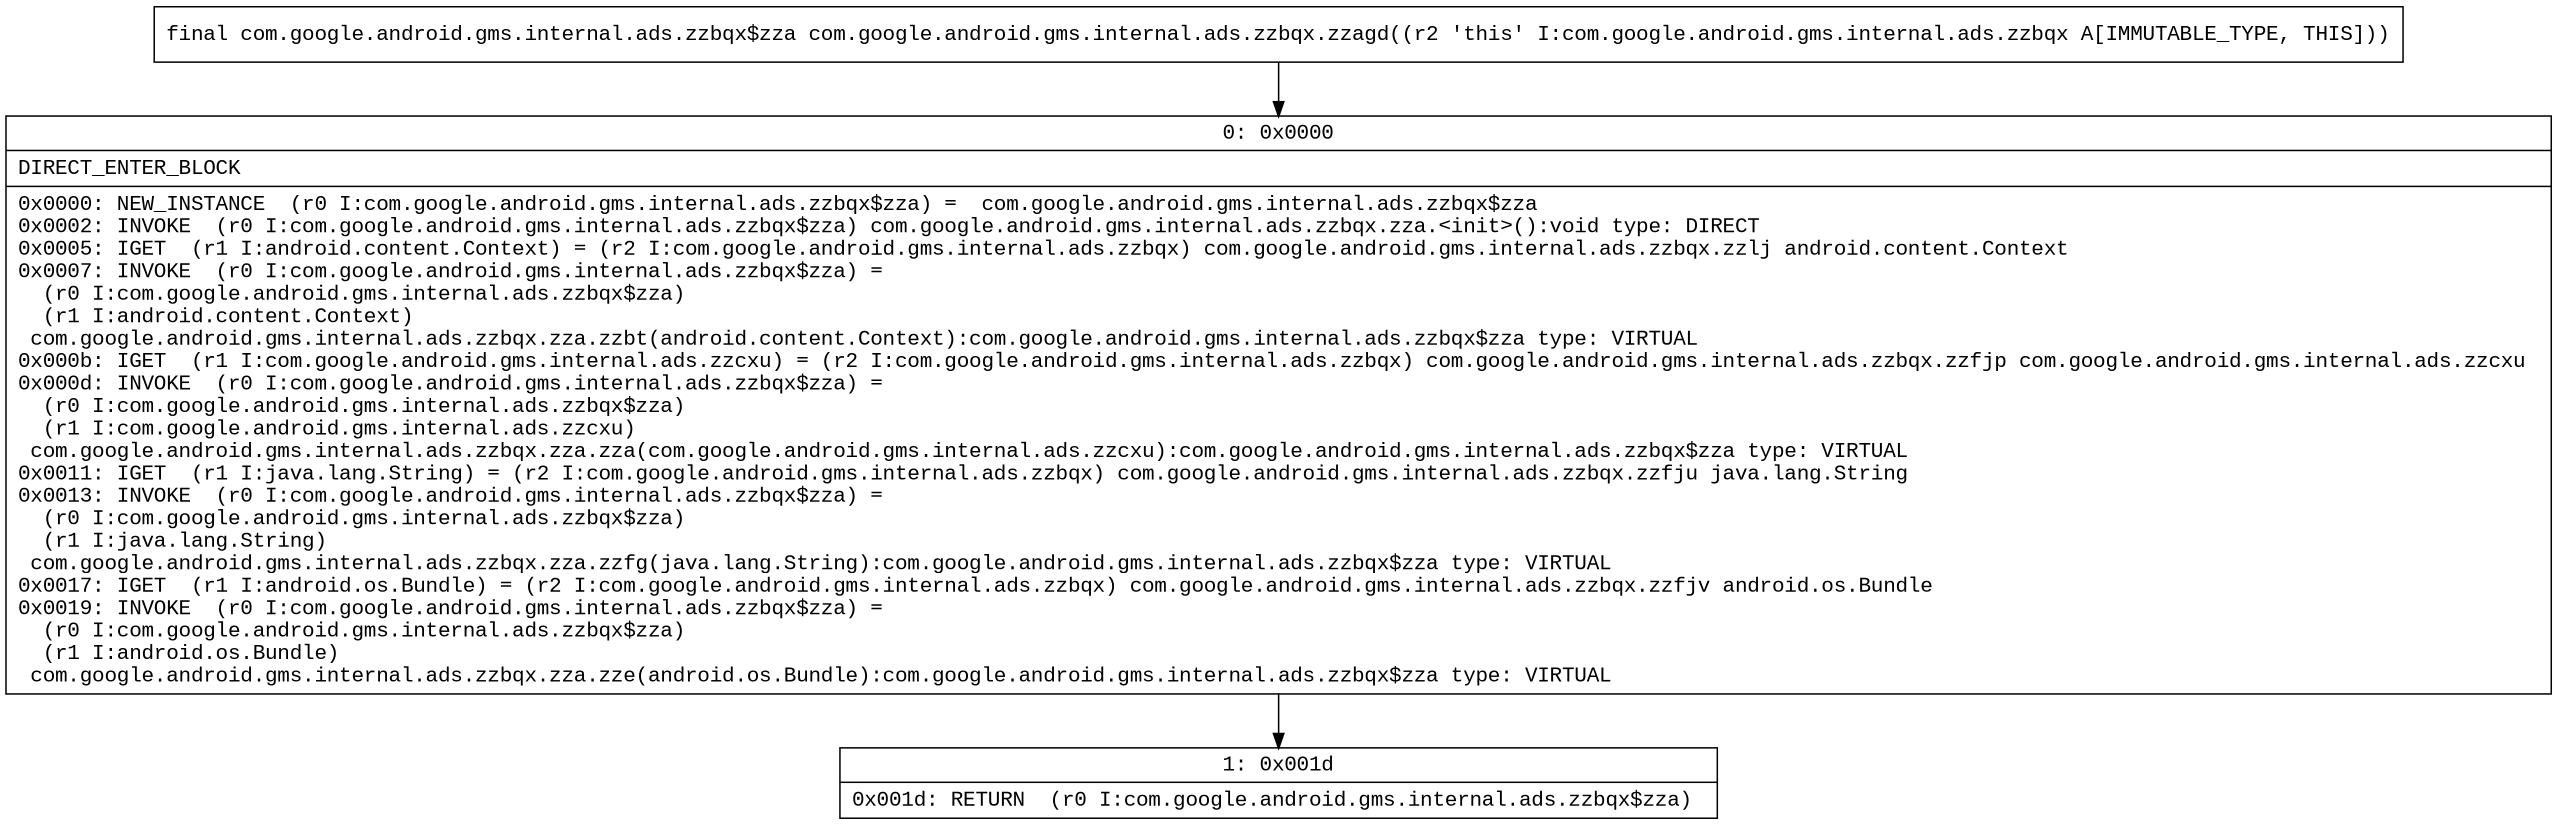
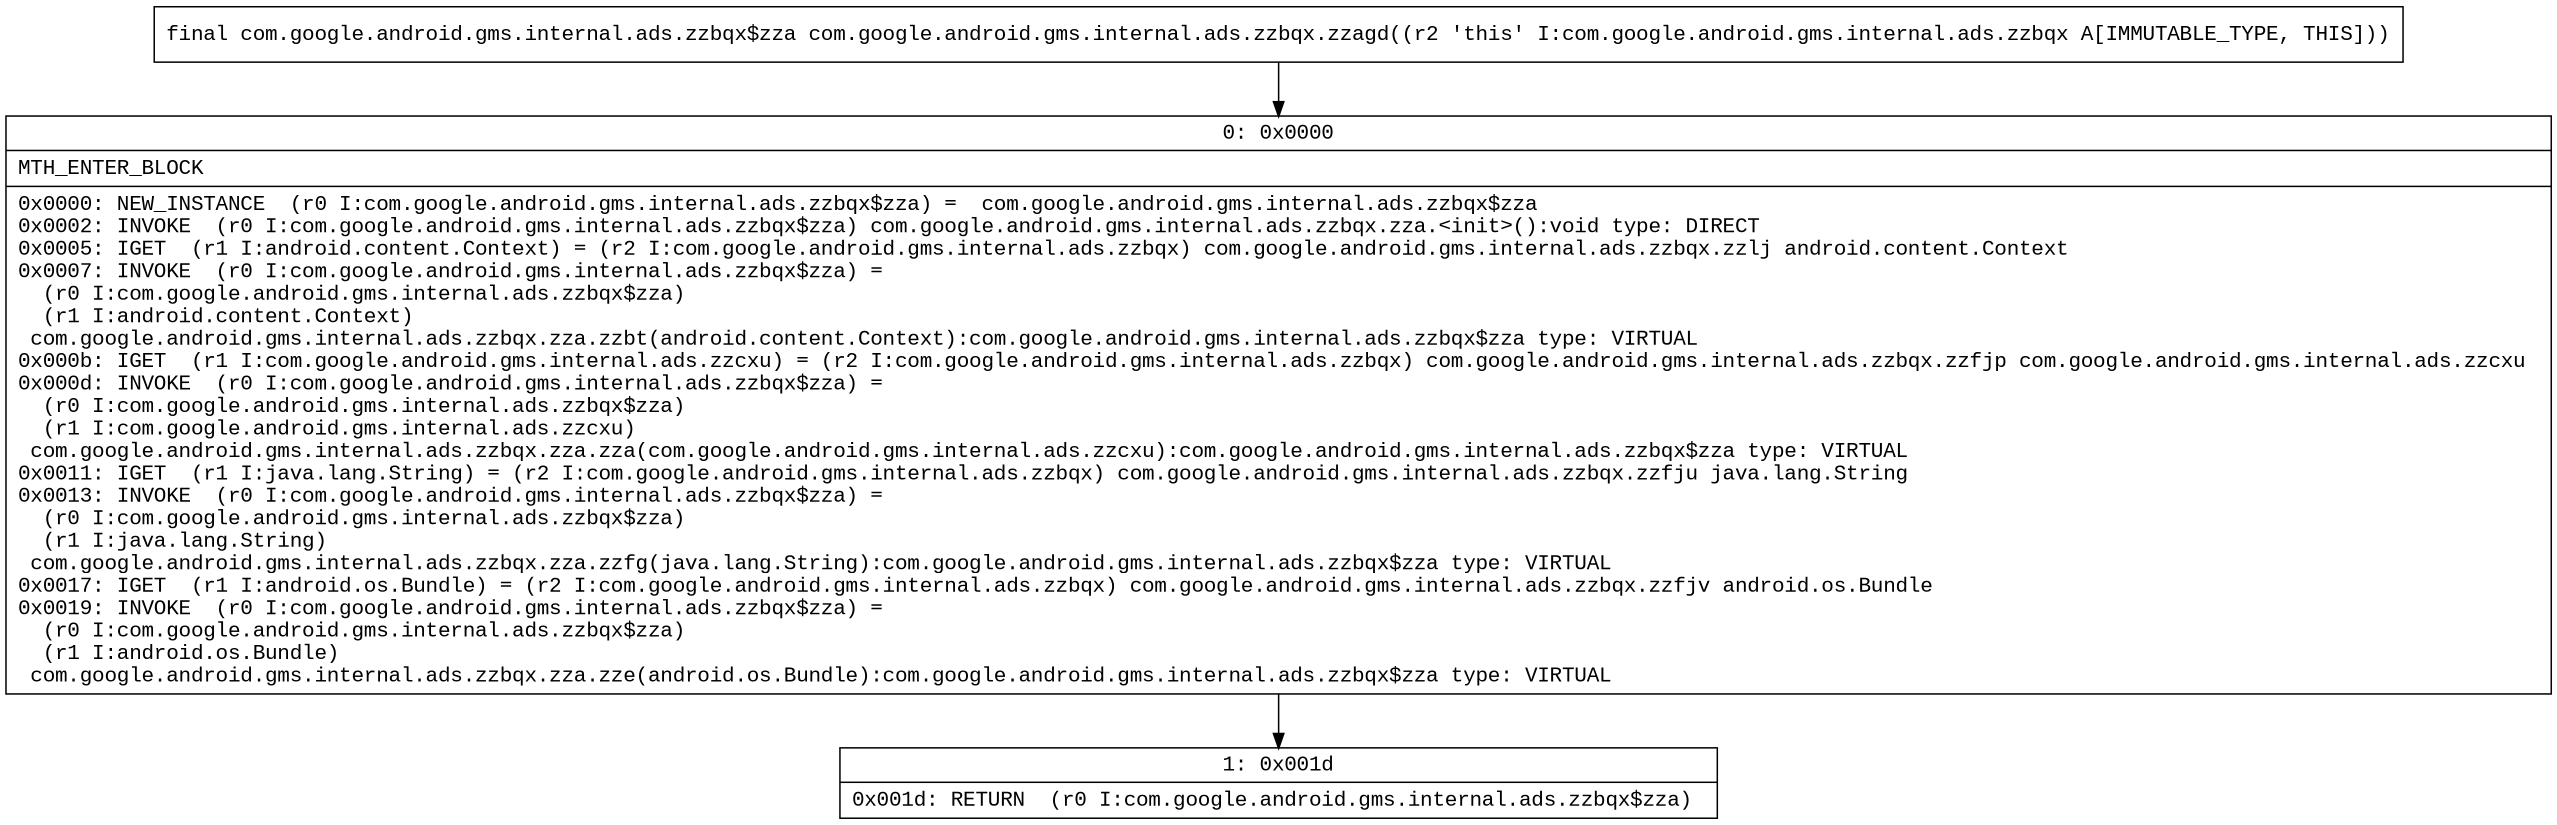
node "0: 0x0000": text "DIRECT_ENTER_BLOCK" -> "MTH_ENTER_BLOCK"
